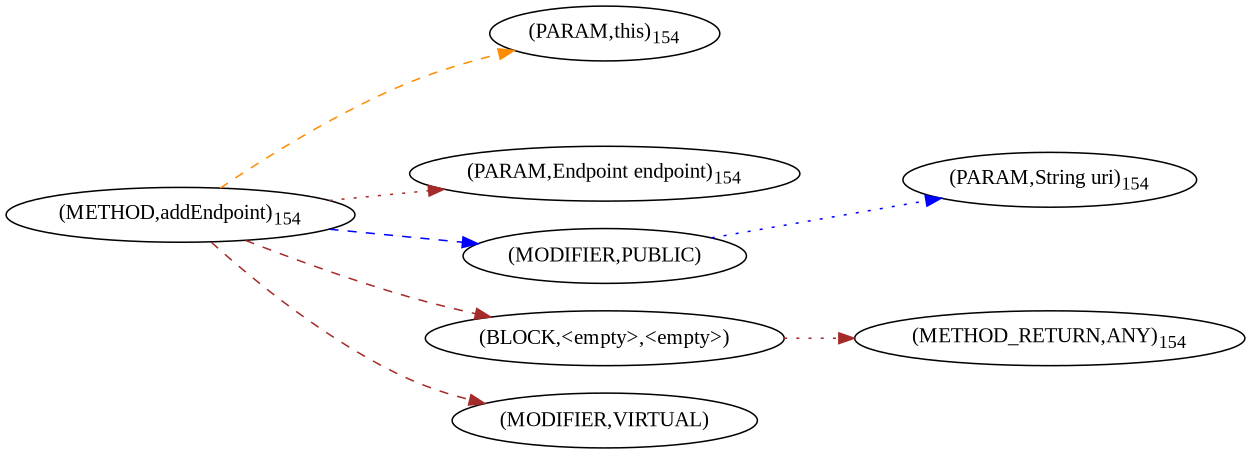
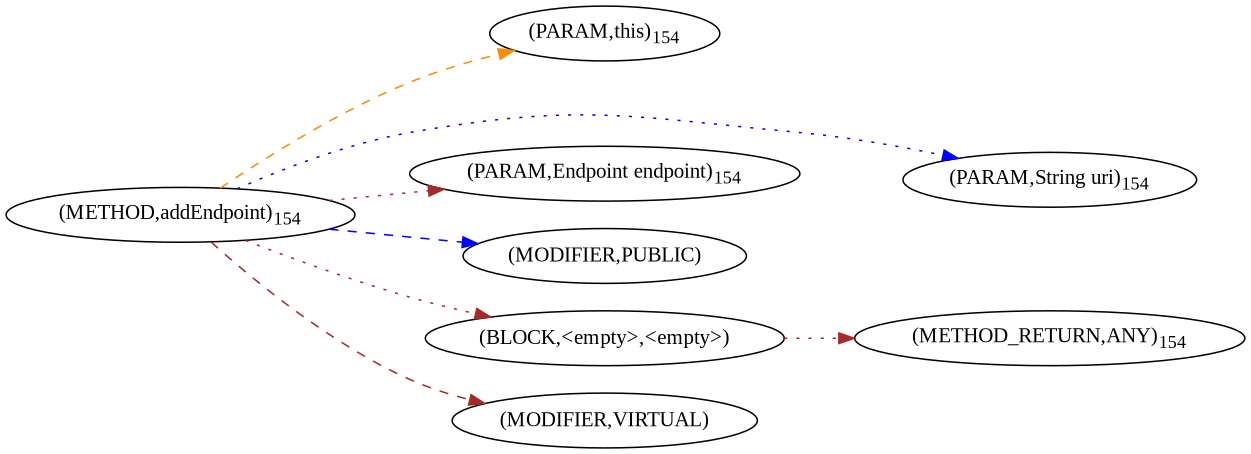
edge "(MODIFIER,PUBLIC)" -> "(PARAM,String uri)": now "(METHOD,addEndpoint)" -> "(PARAM,String uri)"
edge "(METHOD,addEndpoint)" -> "(BLOCK,<empty>,<empty>)": style dashed -> dotted
